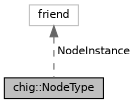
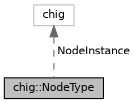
node "friend": label "friend" -> "chig"
